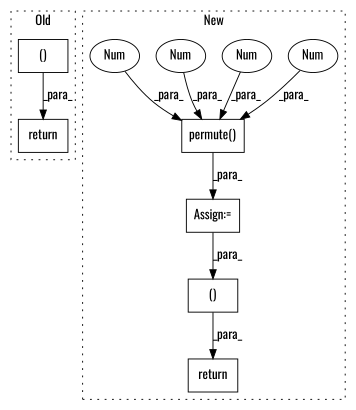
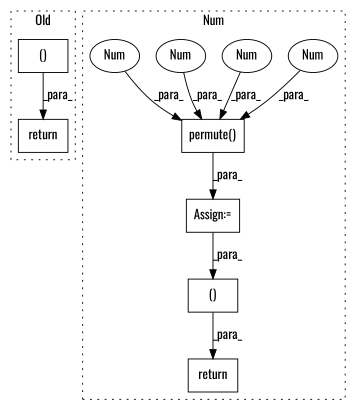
cluster "New": label "New" -> "Num"
